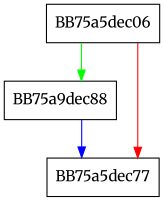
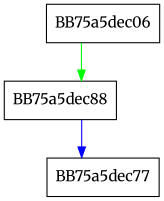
edge "BB75a5dec06" -> "BB75a5dec77": removed
node "BB75a9dec88": label "BB75a9dec88" -> "BB75a5dec88"
